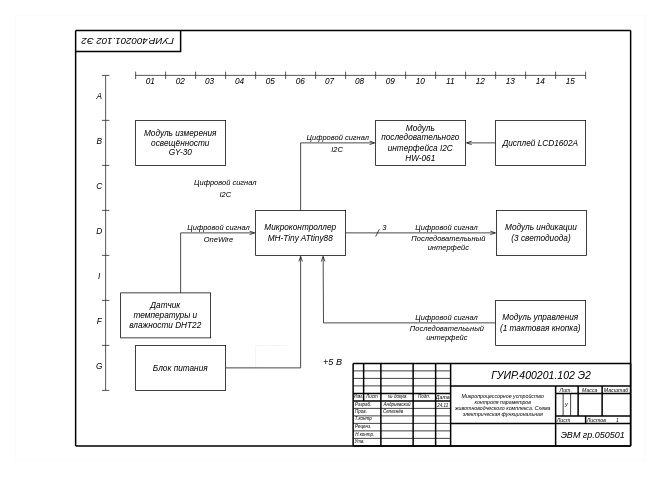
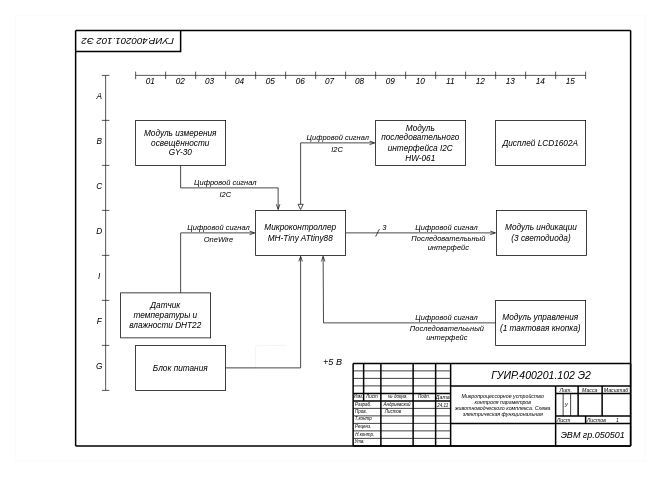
edge "Дисплей LCD1602А" -> "Модуль последовательного интерфейса I2C HW-061": removed
edge "Модуль измерения освещённости GY-30" -> "Микроконтроллер MH-Tiny ATtiny88": added
edge "Микроконтроллер MH-Tiny ATtiny88" -> "Модуль последовательного интерфейса I2C HW-061": arrowhead none -> block
node "Селезнёв": label "Селезнёв" -> "Листов"
